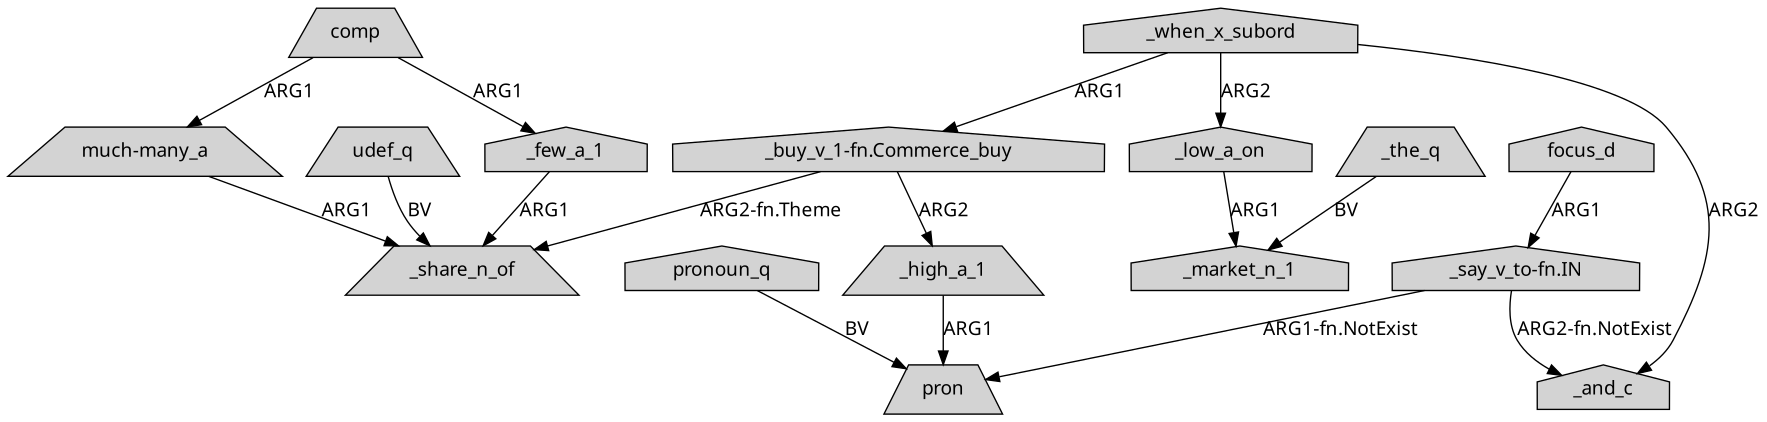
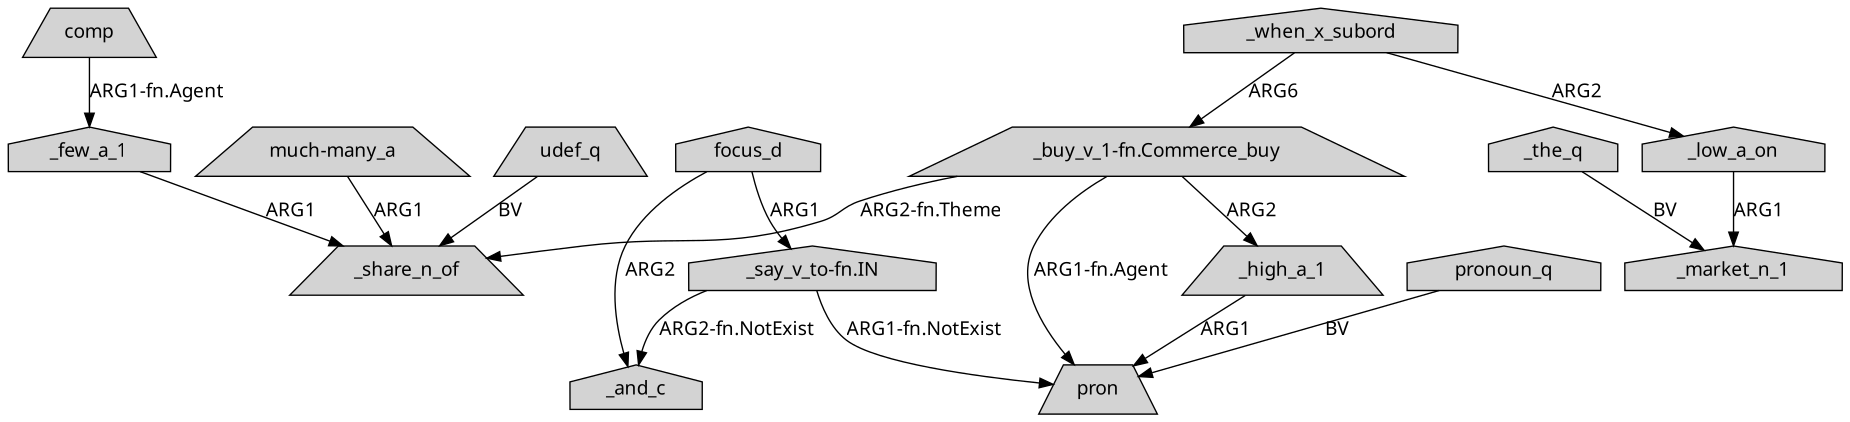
edge "comp" -> "much-many_a": removed, label "ARG1"
edge "comp" -> "_few_a_1": label "ARG1" -> "ARG1-fn.Agent"
edge "_when_x_subord" -> "_buy_v_1-fn.Commerce_buy": label "ARG1" -> "ARG6"
edge "_when_x_subord" -> "_and_c": now "focus_d" -> "_and_c"
node "_buy_v_1-fn.Commerce_buy": shape house -> trapezium
node "_the_q": shape trapezium -> house
edge "_buy_v_1-fn.Commerce_buy" -> "pron": added, label "ARG1-fn.Agent"
